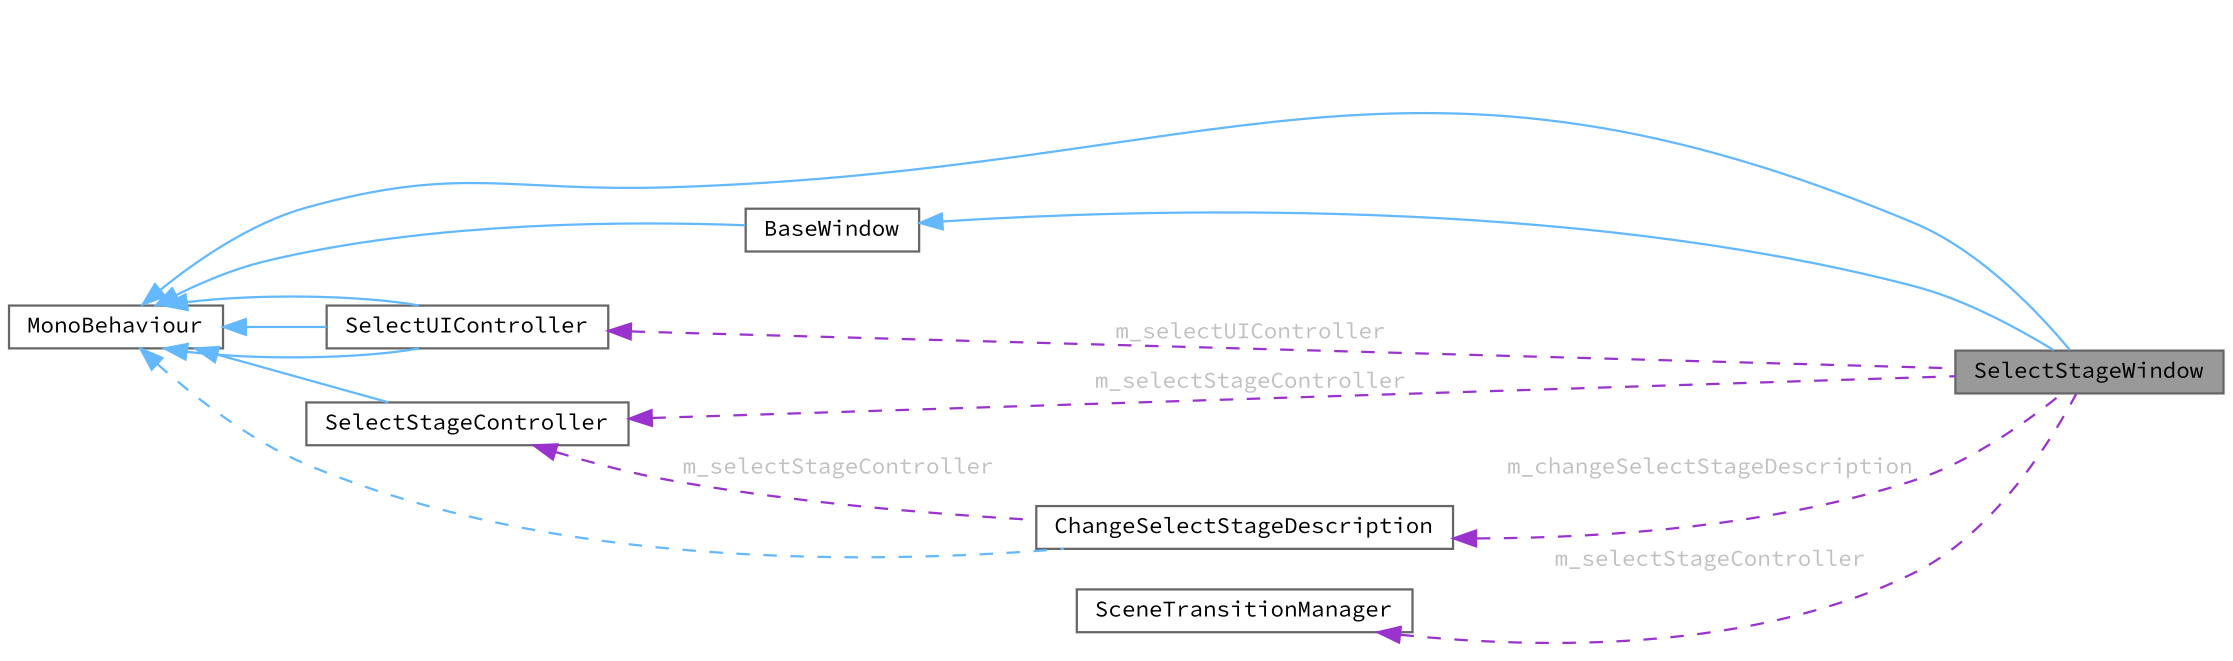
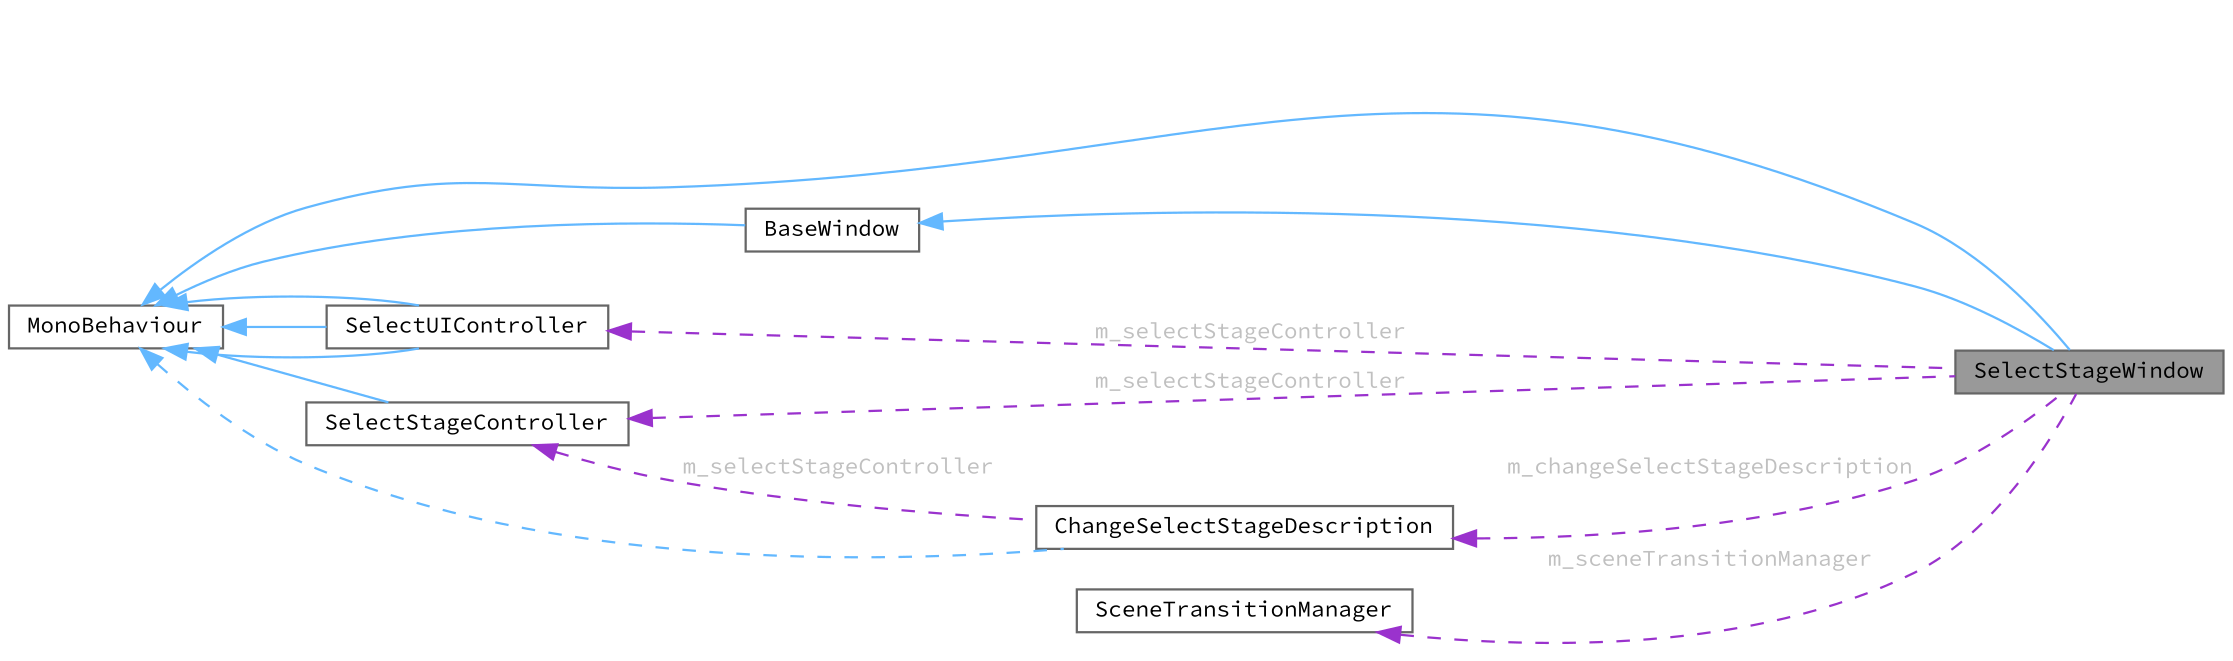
edge "SelectStageWindow" -> "SelectUIController": label " m_selectUIController" -> " m_selectStageController"
edge "SelectStageWindow" -> "SceneTransitionManager": label " m_selectStageController" -> " m_sceneTransitionManager"
